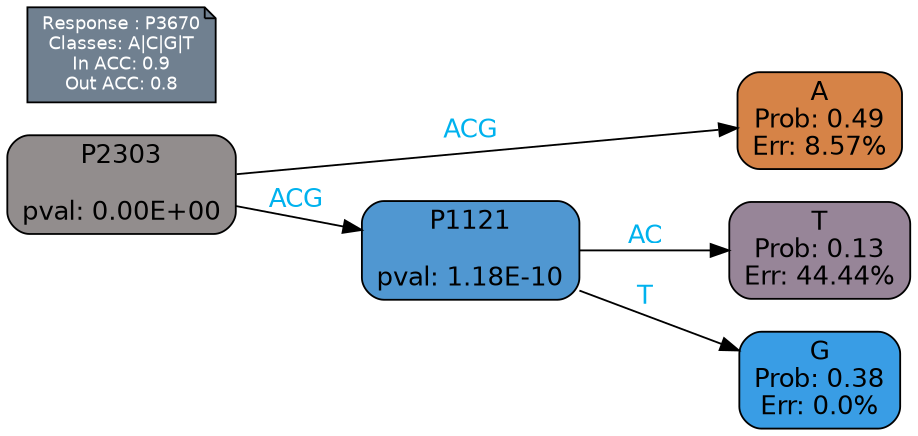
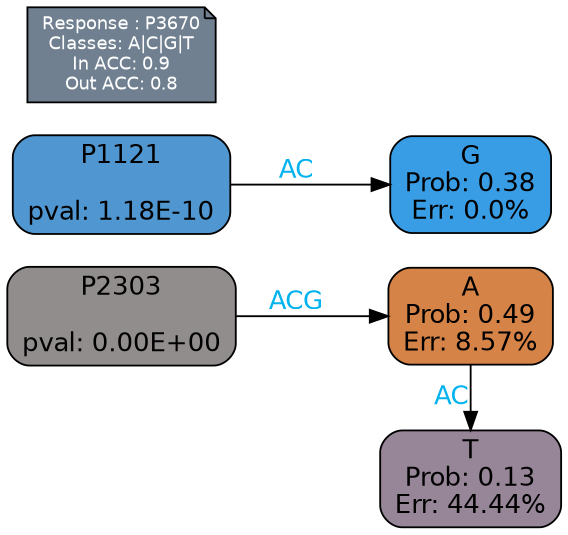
edge "P2303 pval: 0.00E+00" -> "P1121 pval: 1.18E-10": removed, label "ACG"
edge "P1121 pval: 1.18E-10" -> "T Prob: 0.13 Err: 44.44%": now "A Prob: 0.49 Err: 8.57%" -> "T Prob: 0.13 Err: 44.44%"
edge "P1121 pval: 1.18E-10" -> "G Prob: 0.38 Err: 0.0%": label "T" -> "AC"
